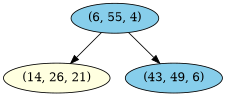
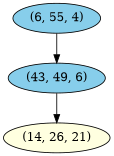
edge "(6, 55, 4)" -> "(14, 26, 21)": now "(43, 49, 6)" -> "(14, 26, 21)"
